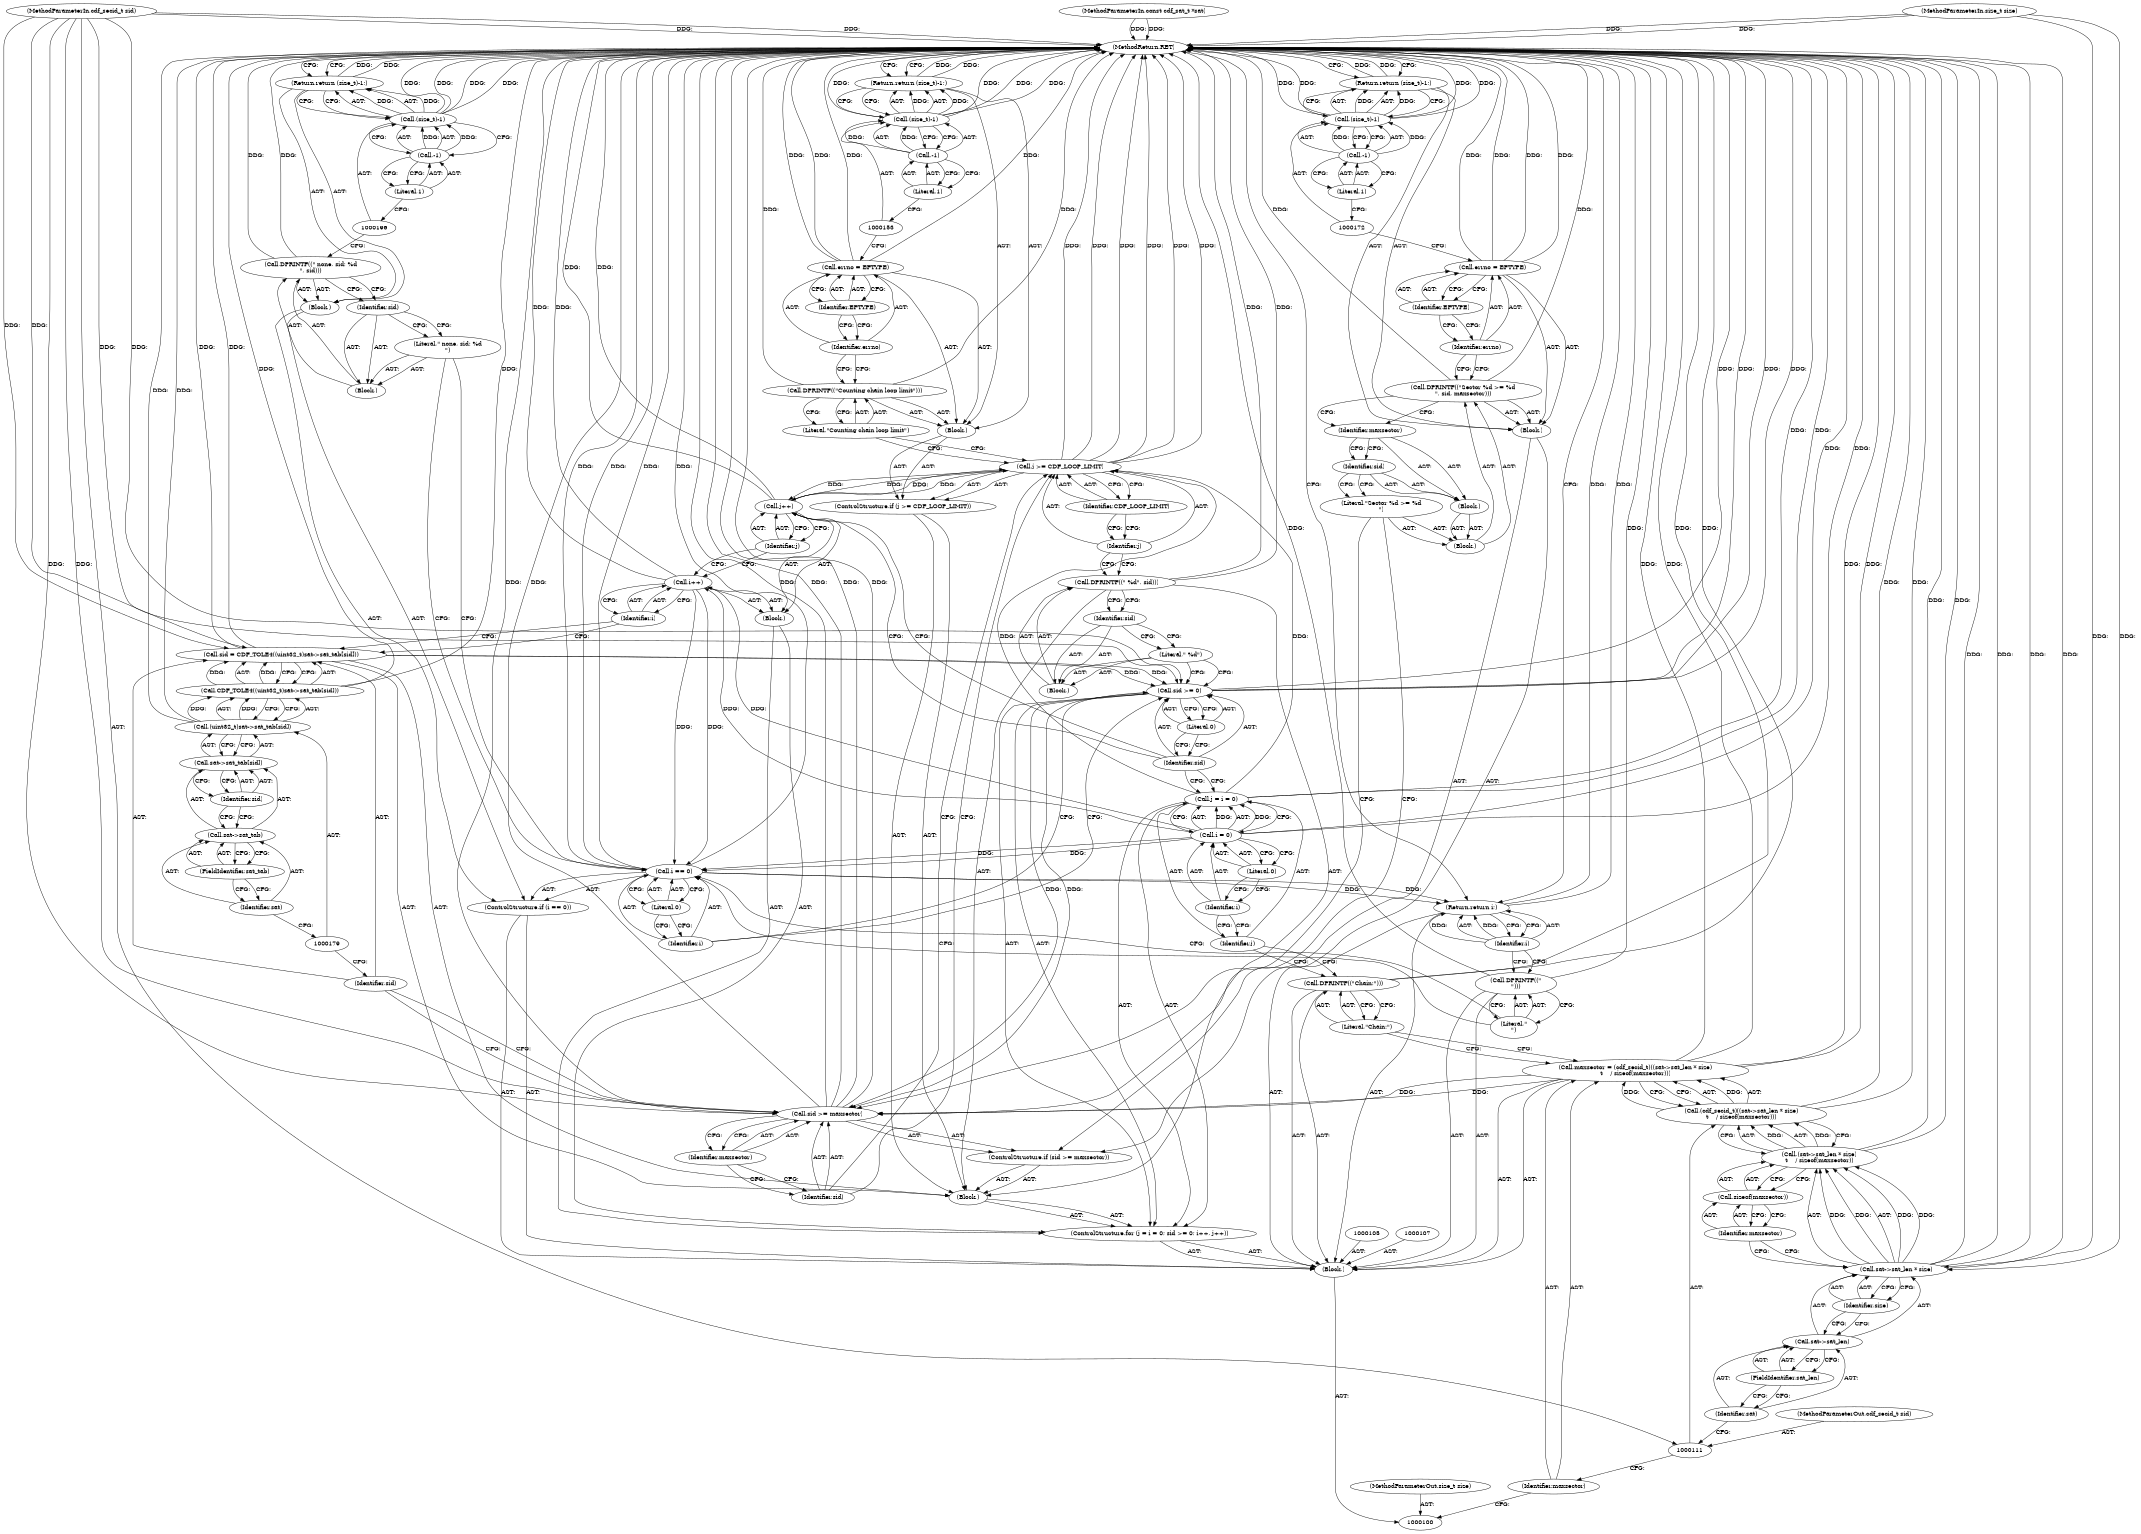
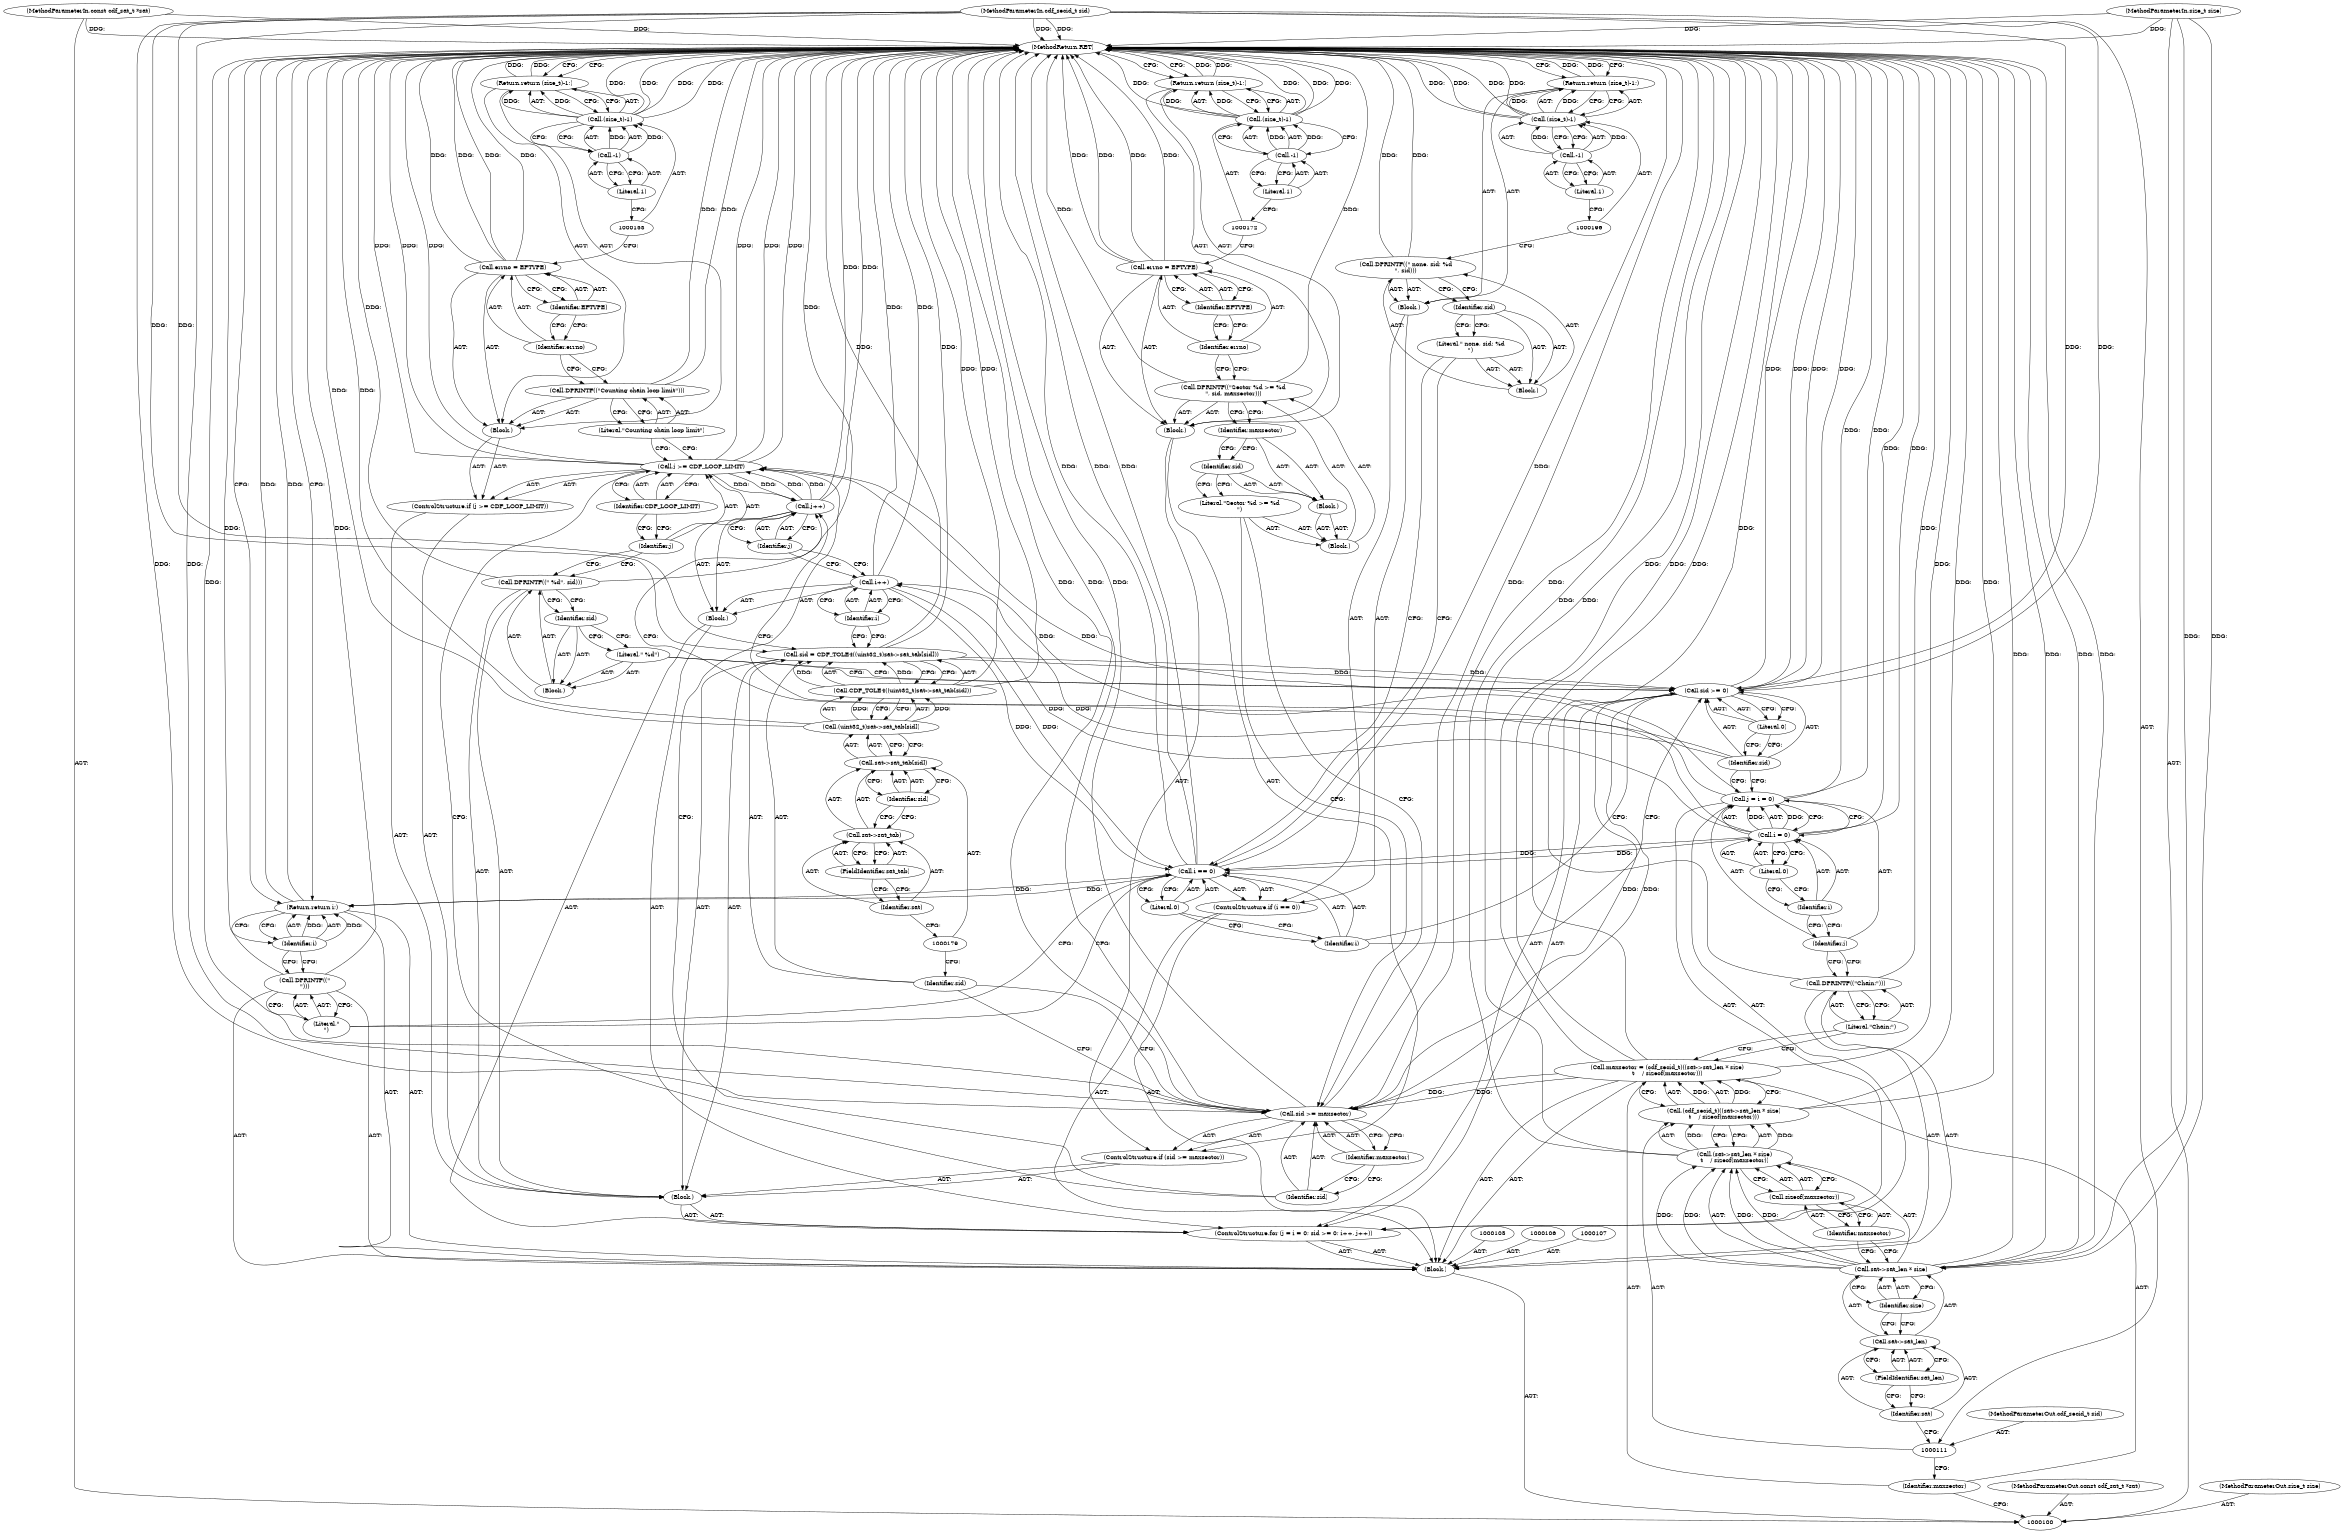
edge "(MethodParameterIn,size_t size)" -> "1000100": added, label "AST:"
edge "1000179" -> "(Call,(uint32_t)sat->sat_tab[sid])": now "1000179" -> "(Call,sat->sat_tab[sid])"
node "1000106": added
node "(MethodParameterOut,const cdf_sat_t *sat)": added
edge "(MethodParameterIn,const cdf_sat_t *sat)" -> "1000100": added, label "AST:"
